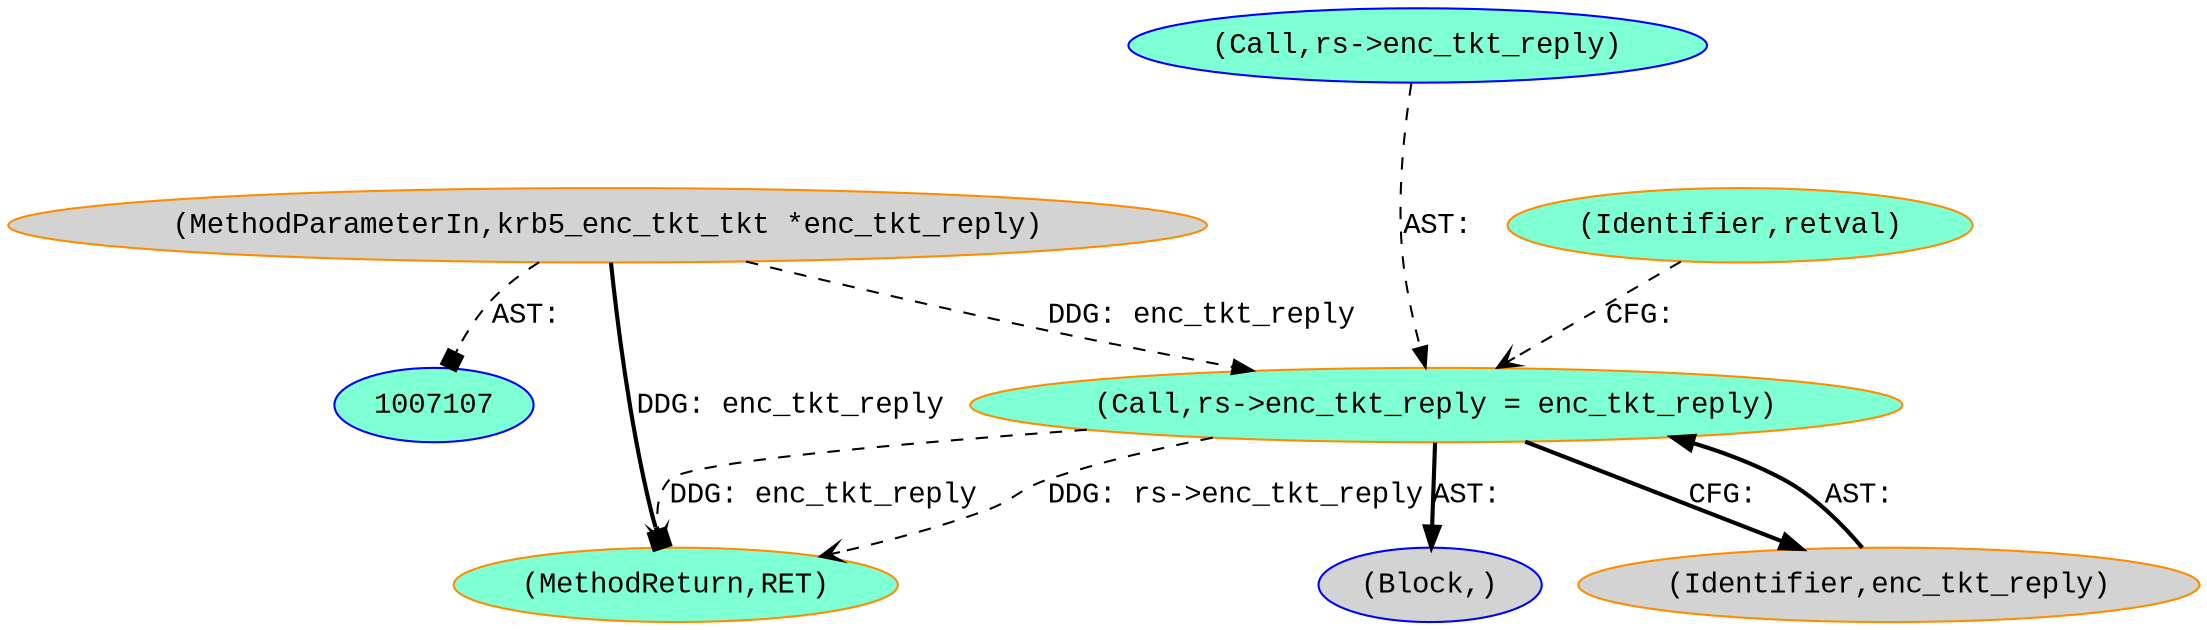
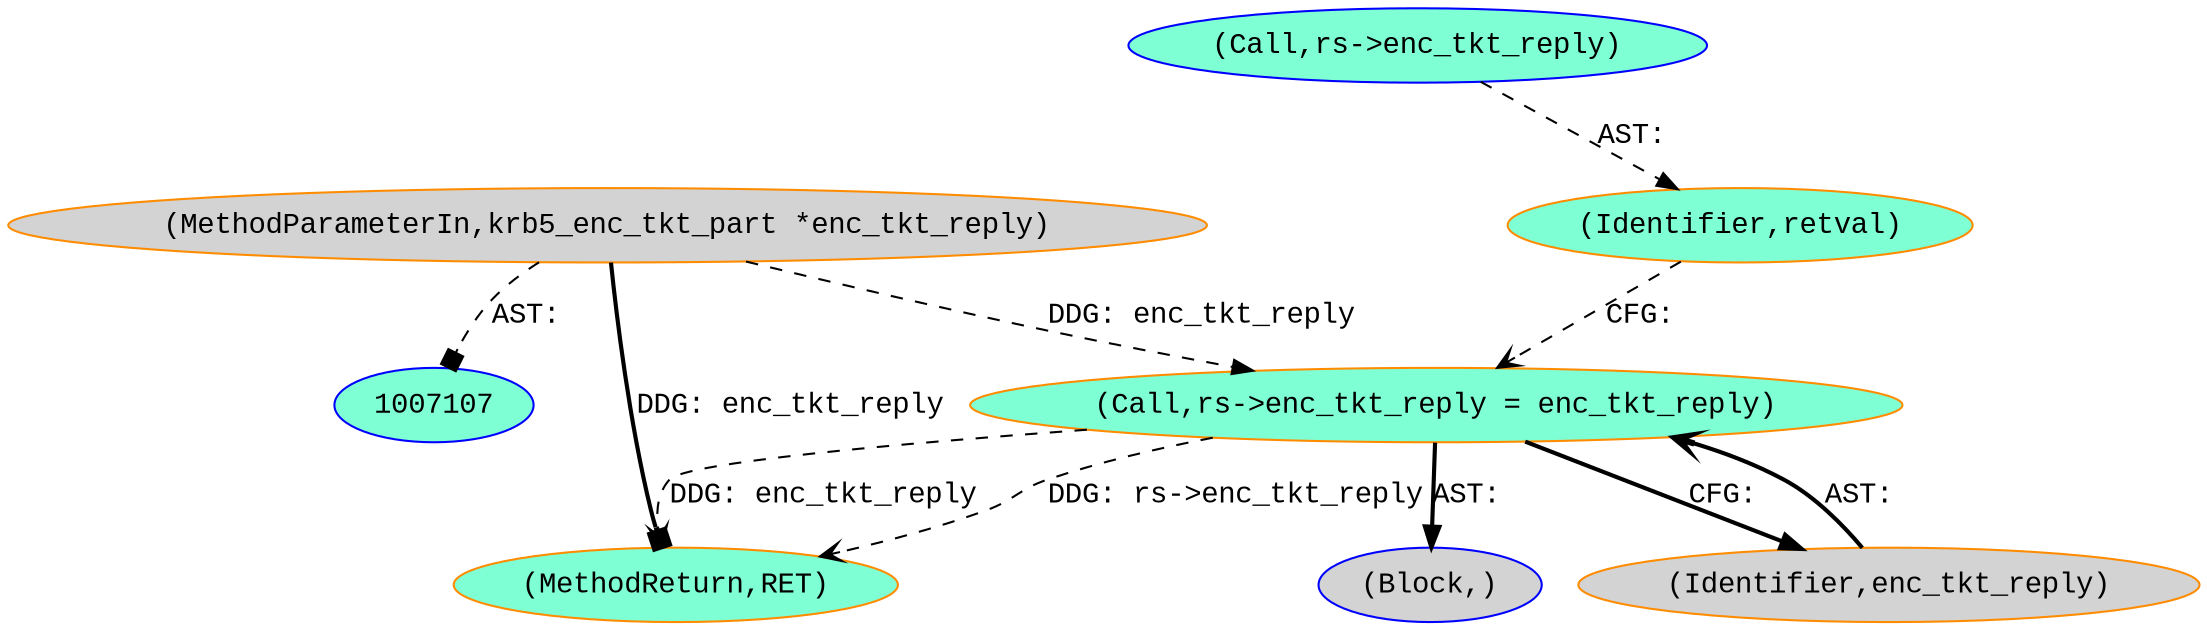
edge "(Call,rs->enc_tkt_reply)" -> "(Call,rs->enc_tkt_reply = enc_tkt_reply)": now "(Call,rs->enc_tkt_reply)" -> "(Identifier,retval)"
node "(MethodParameterIn,krb5_enc_tkt_tkt *enc_tkt_reply)": label "(MethodParameterIn,krb5_enc_tkt_tkt *enc_tkt_reply)" -> "(MethodParameterIn,krb5_enc_tkt_part *enc_tkt_reply)"
edge "(Identifier,enc_tkt_reply)" -> "(Call,rs->enc_tkt_reply = enc_tkt_reply)": arrowhead normal -> vee
